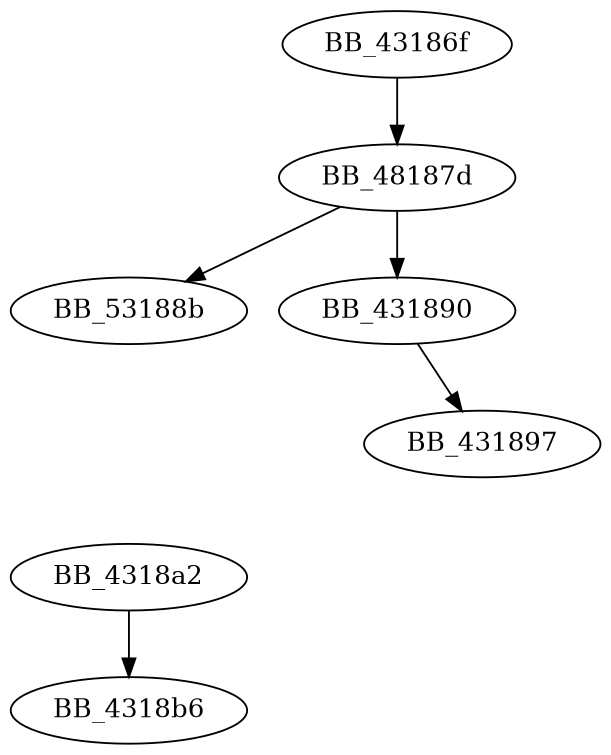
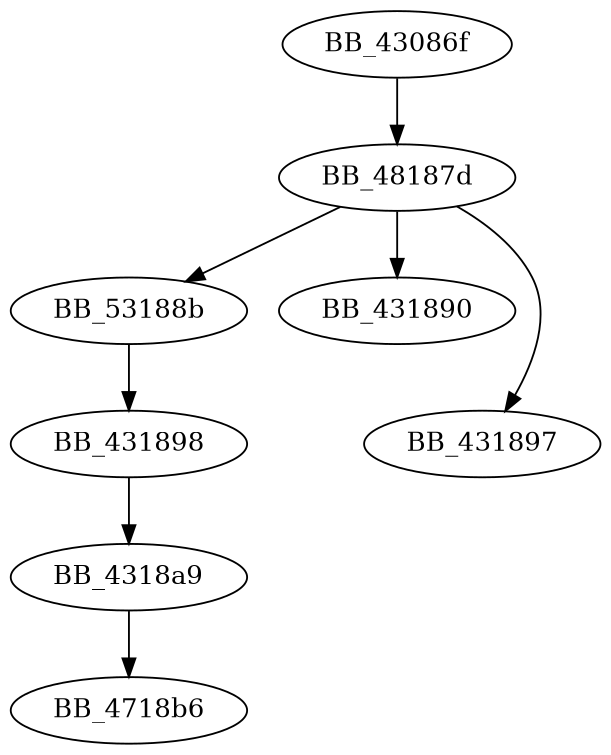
node "BB_43186f": label "BB_43186f" -> "BB_43086f"
edge "BB_431890" -> "BB_431897": now "BB_48187d" -> "BB_431897"
node "BB_431898": added
node "BB_4318a2": label "BB_4318a2" -> "BB_4318a9"
node "BB_4318b6": label "BB_4318b6" -> "BB_4718b6"
